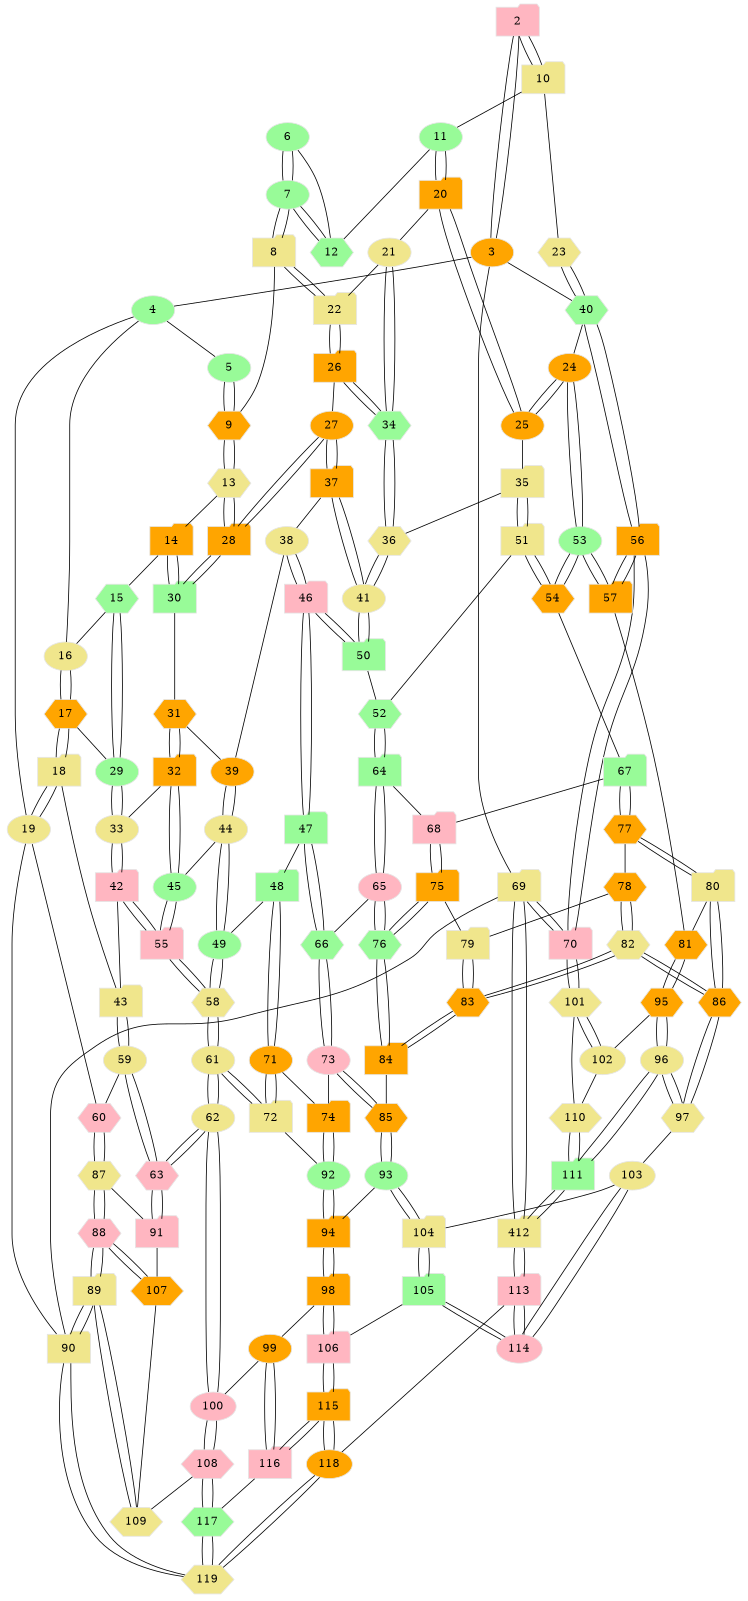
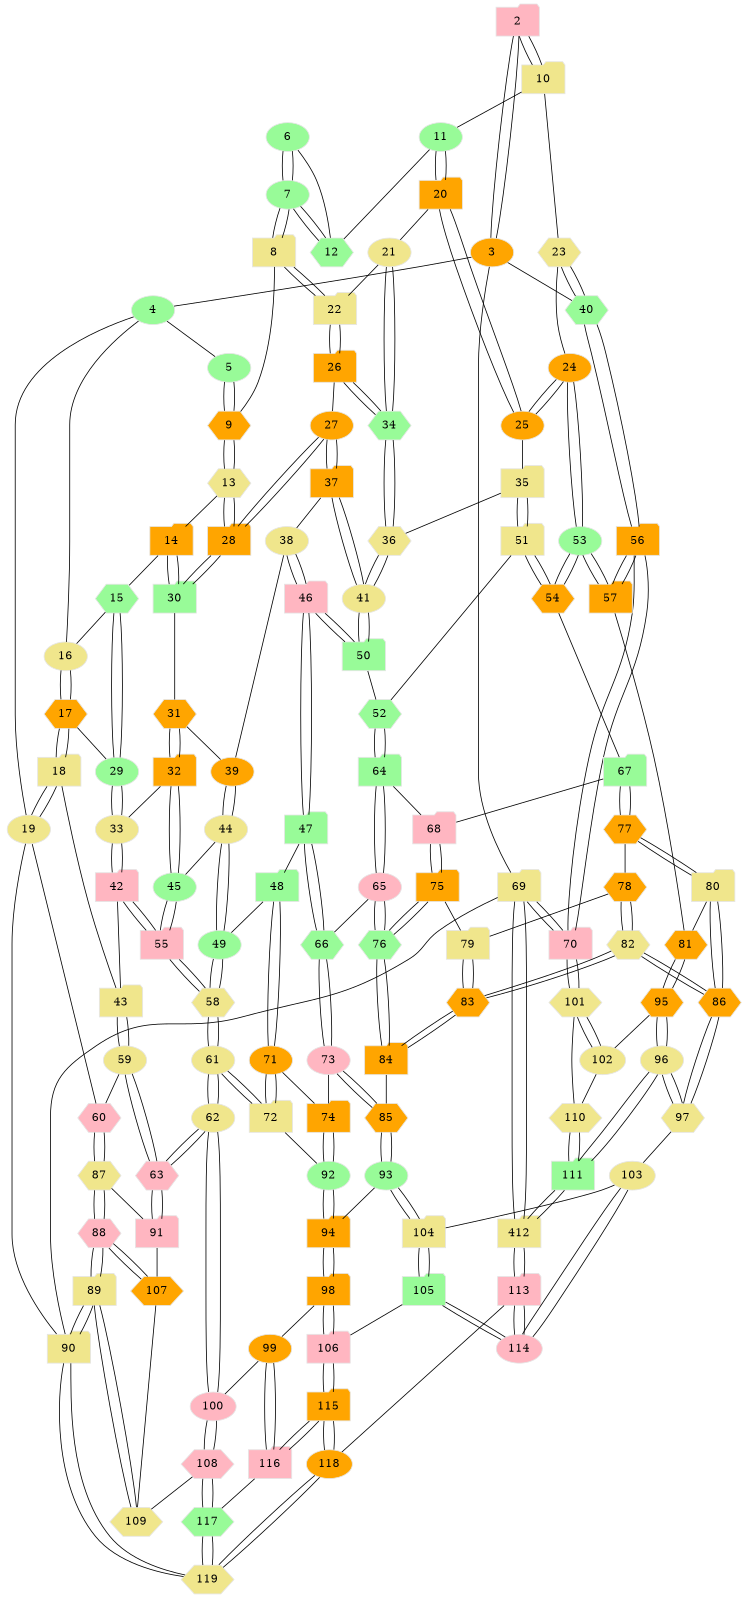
edge "40" -- "24": now "23" -- "24"
